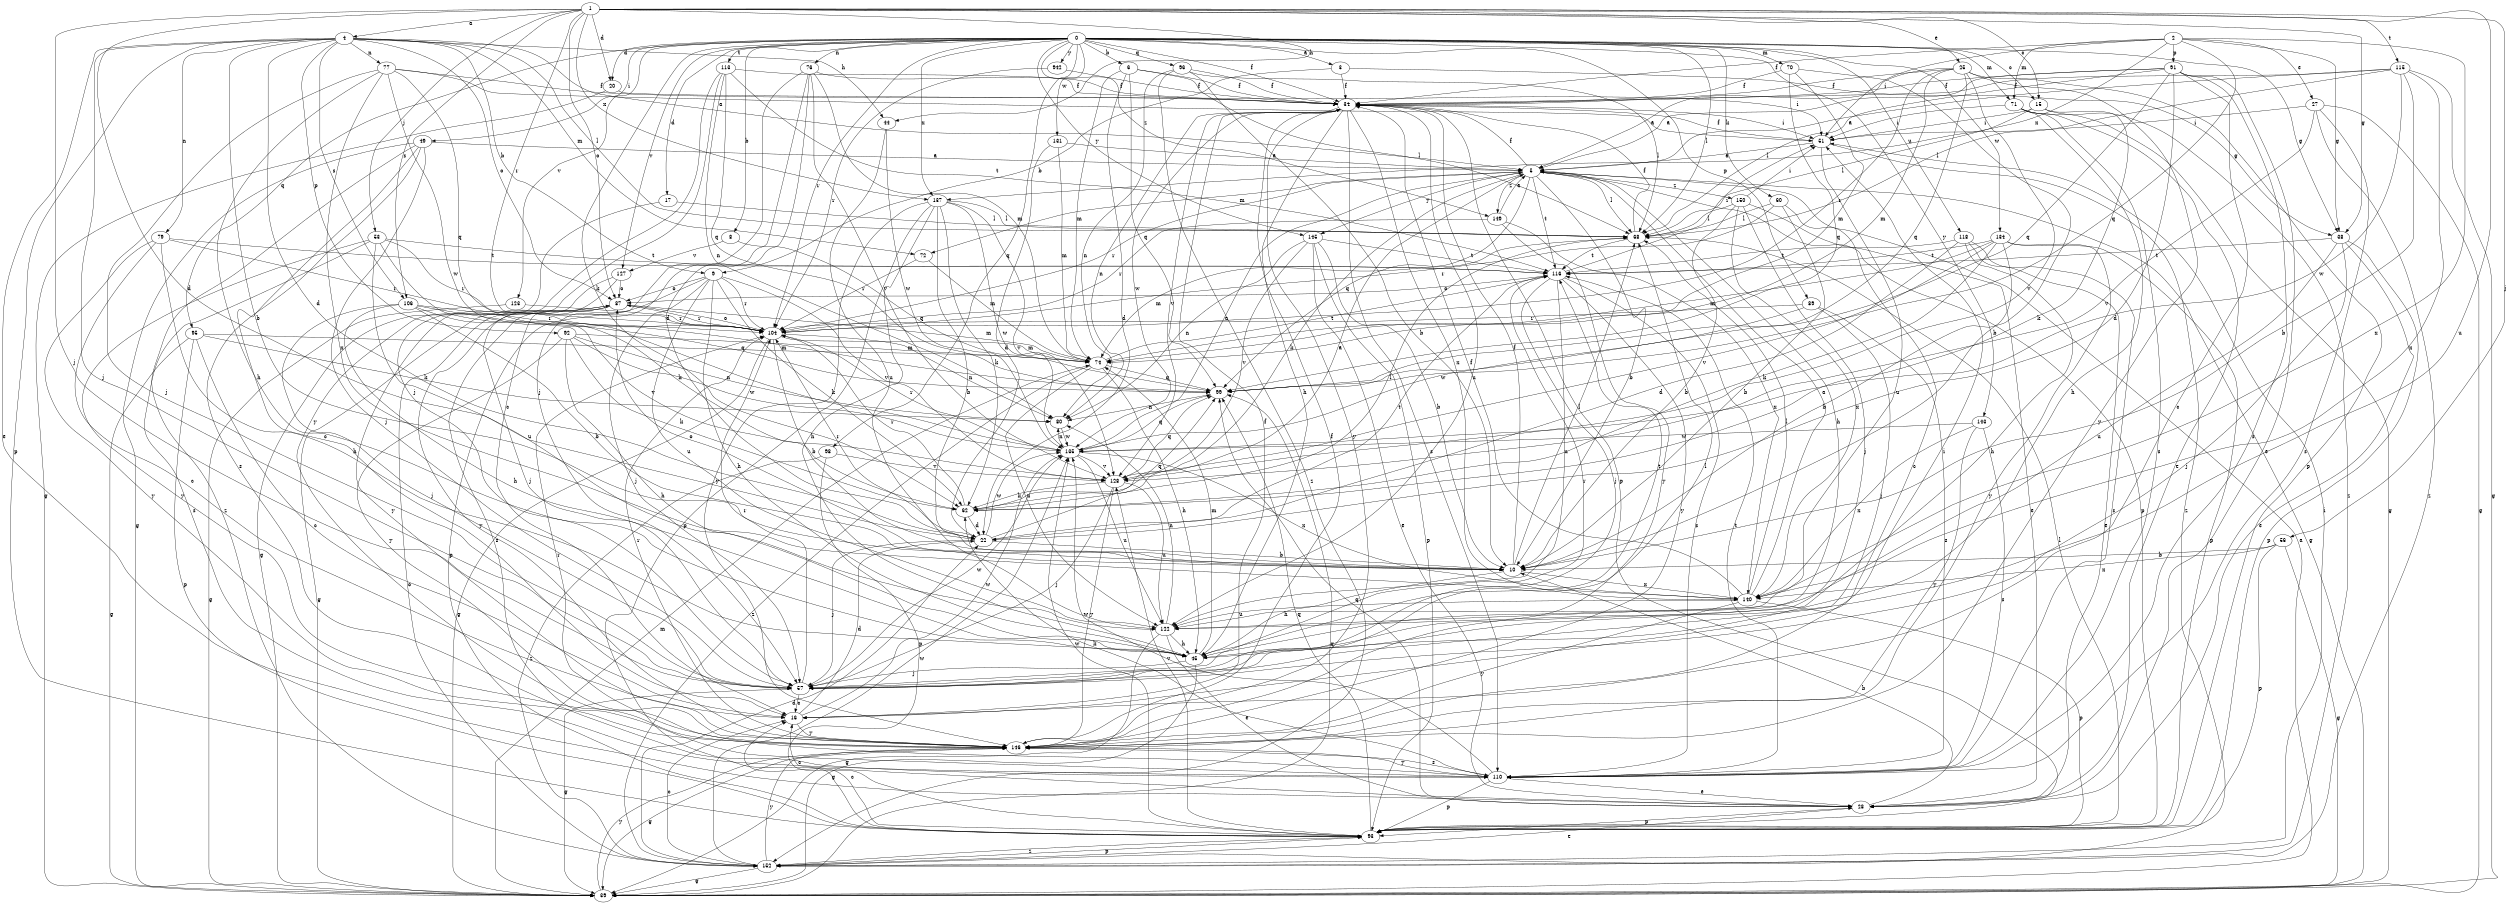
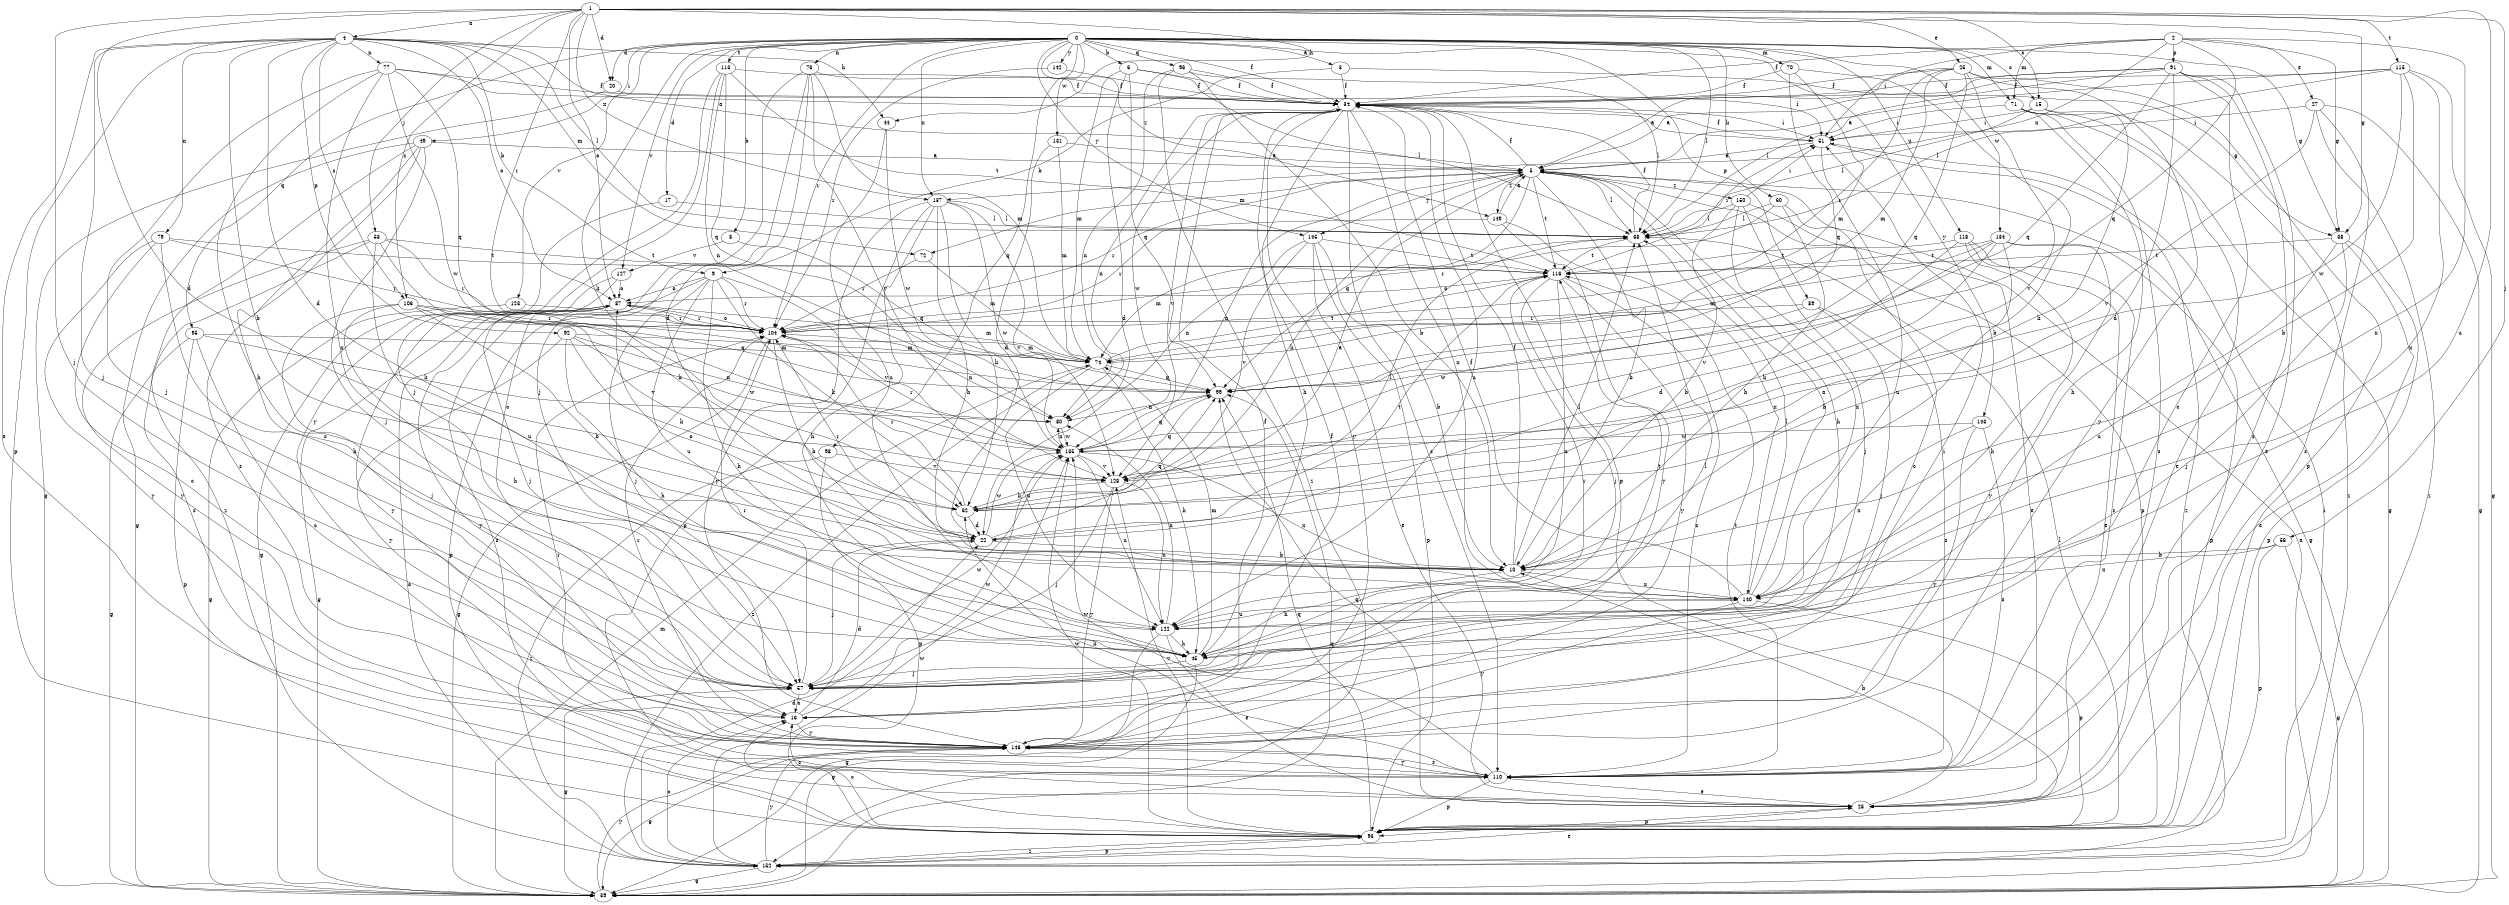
node "942": label "942" -> "142"
